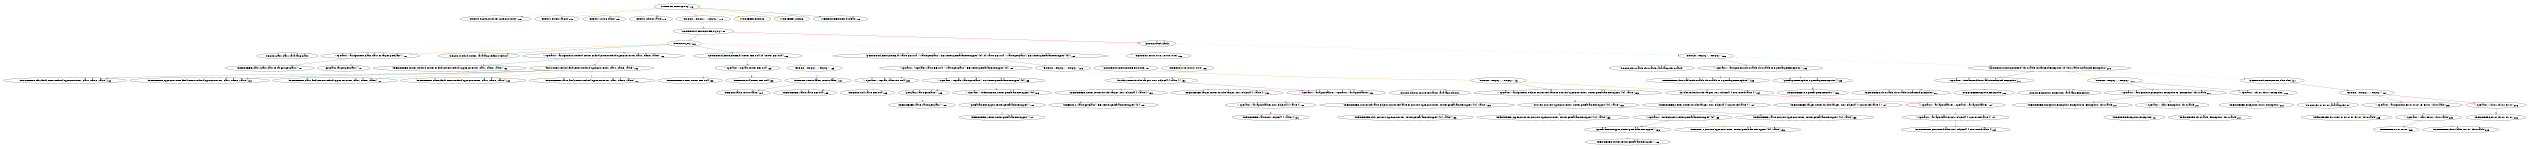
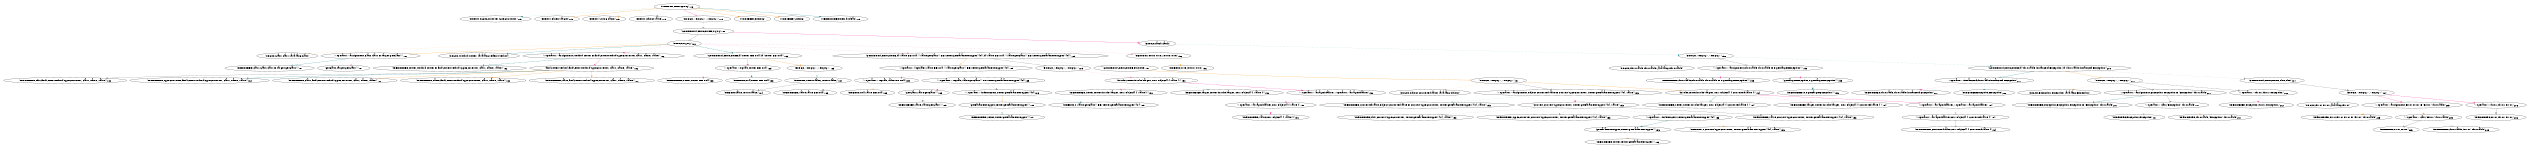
node "(<operator>.cast,(Exception) throwable)": text "201" -> "701"
